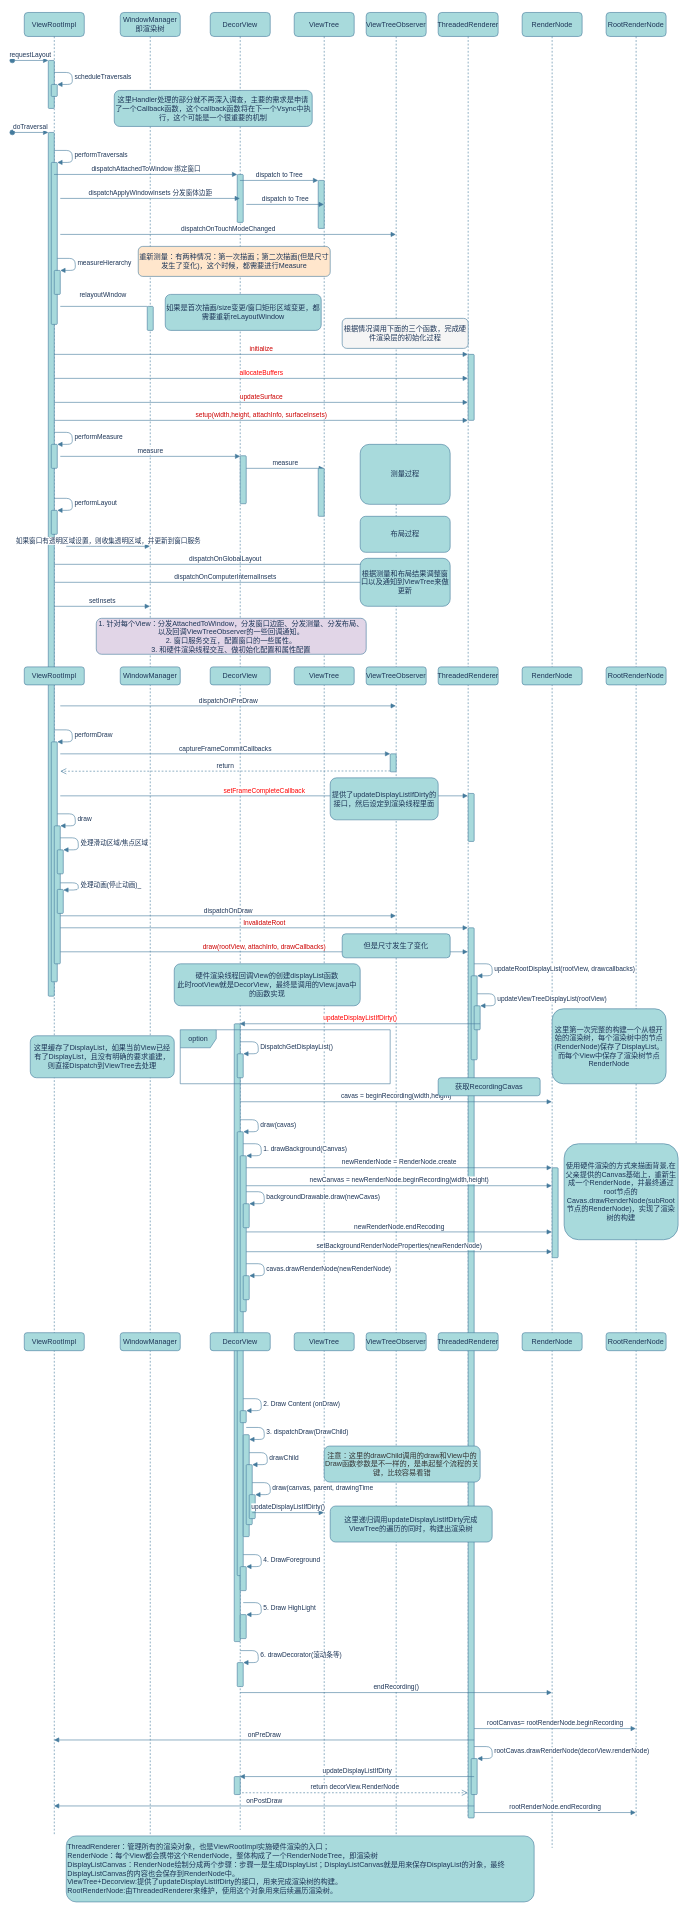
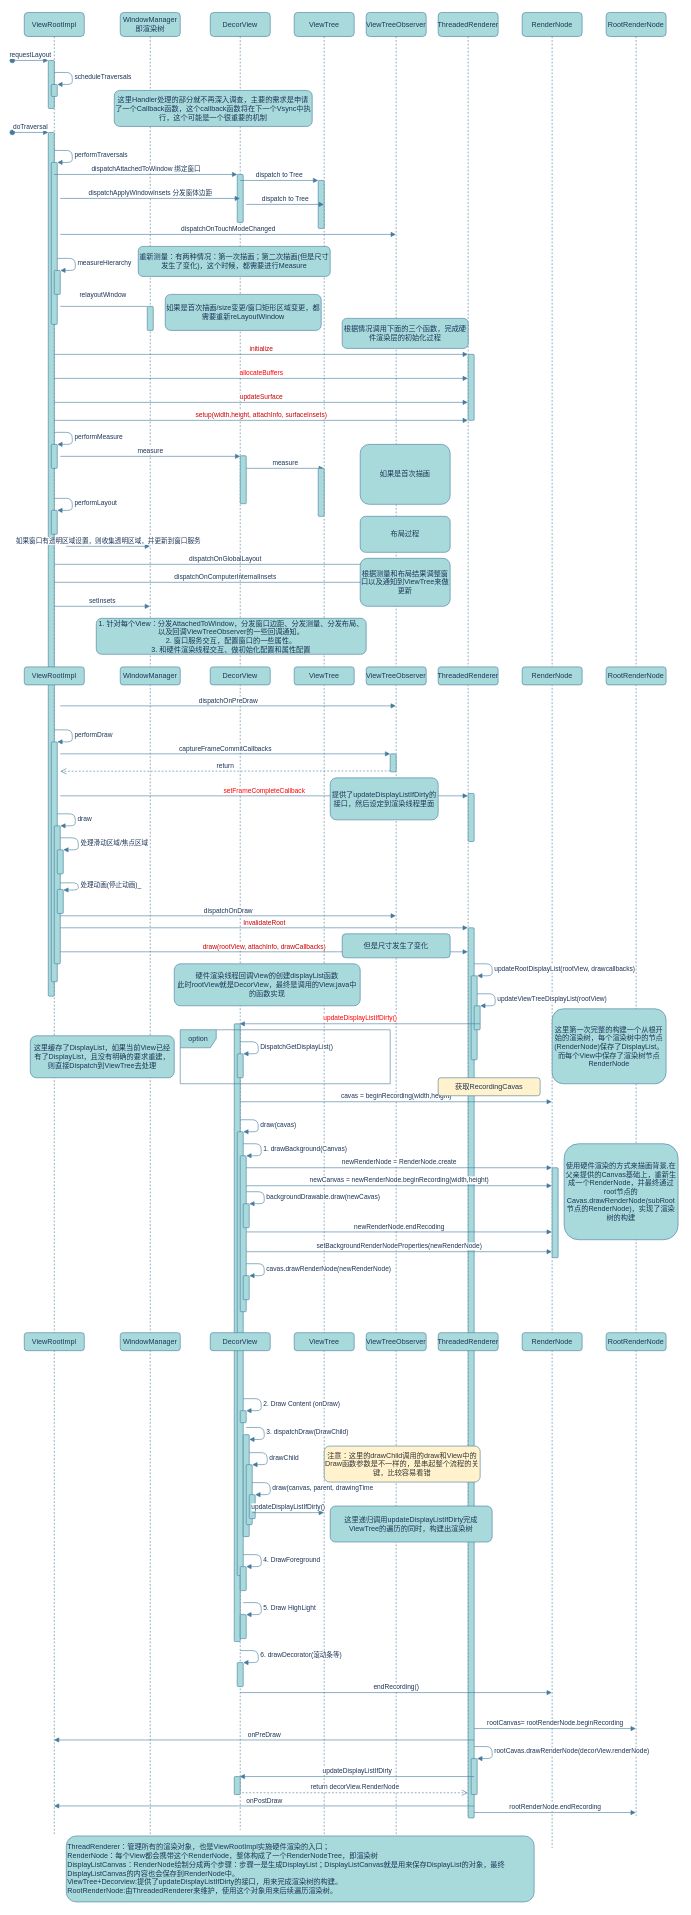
node "重新测量：有两种情况：第一次描画；第二次描画(但是尺寸发生了变化)，这个时候，都需要进行Measure": fillcolor #ffe6cc -> #a8dadc
node "根据情况调用下面的三个函数，完成硬件渲染层的初始化过程": fillcolor #f5f5f5 -> #a8dadc
node "测量过程": label "测量过程" -> "如果是首次描画"
node "1. 针对每个View：分发AttachedToWindow，分发窗口边距、分发测量、分发布局、以及回调ViewTreeObserver的一些回调通知。 2. 窗口服务交互，配置窗口的一些属性。 3. 和硬件渲染线程交互、做初始化配置和属性配置": fillcolor #e1d5e7 -> #a8dadc
node "获取RecordingCavas": fillcolor #a8dadc -> #fff2cc
node "注意：这里的drawChild调用的draw和View中的Draw函数参数是不一样的，是串起整个流程的关键，比较容易看错": fillcolor #a8dadc -> #fff2cc
